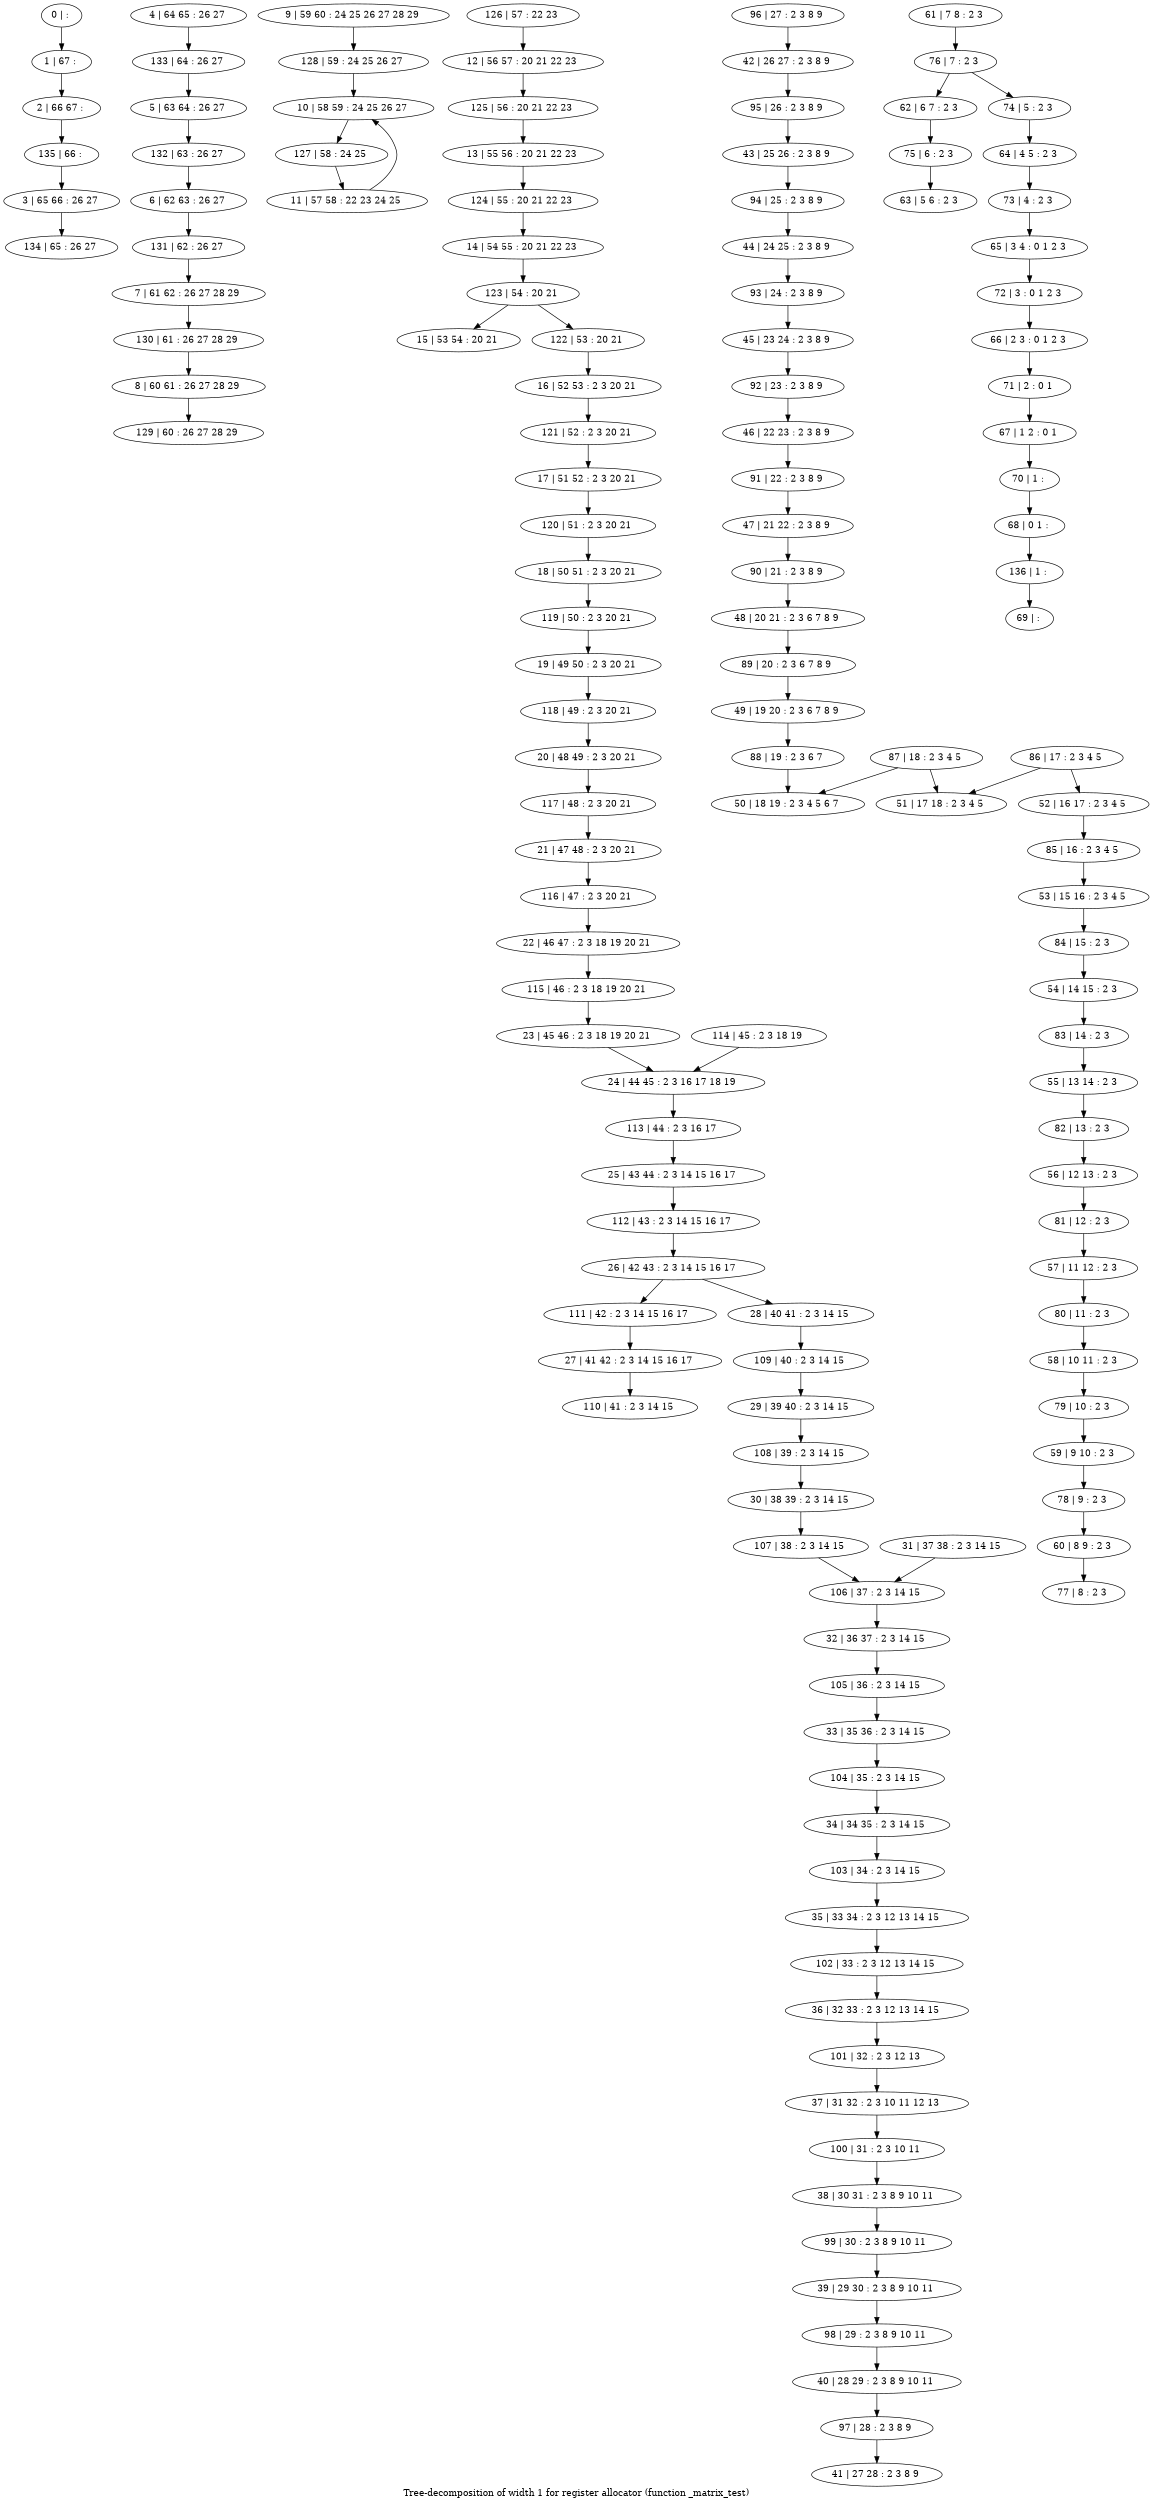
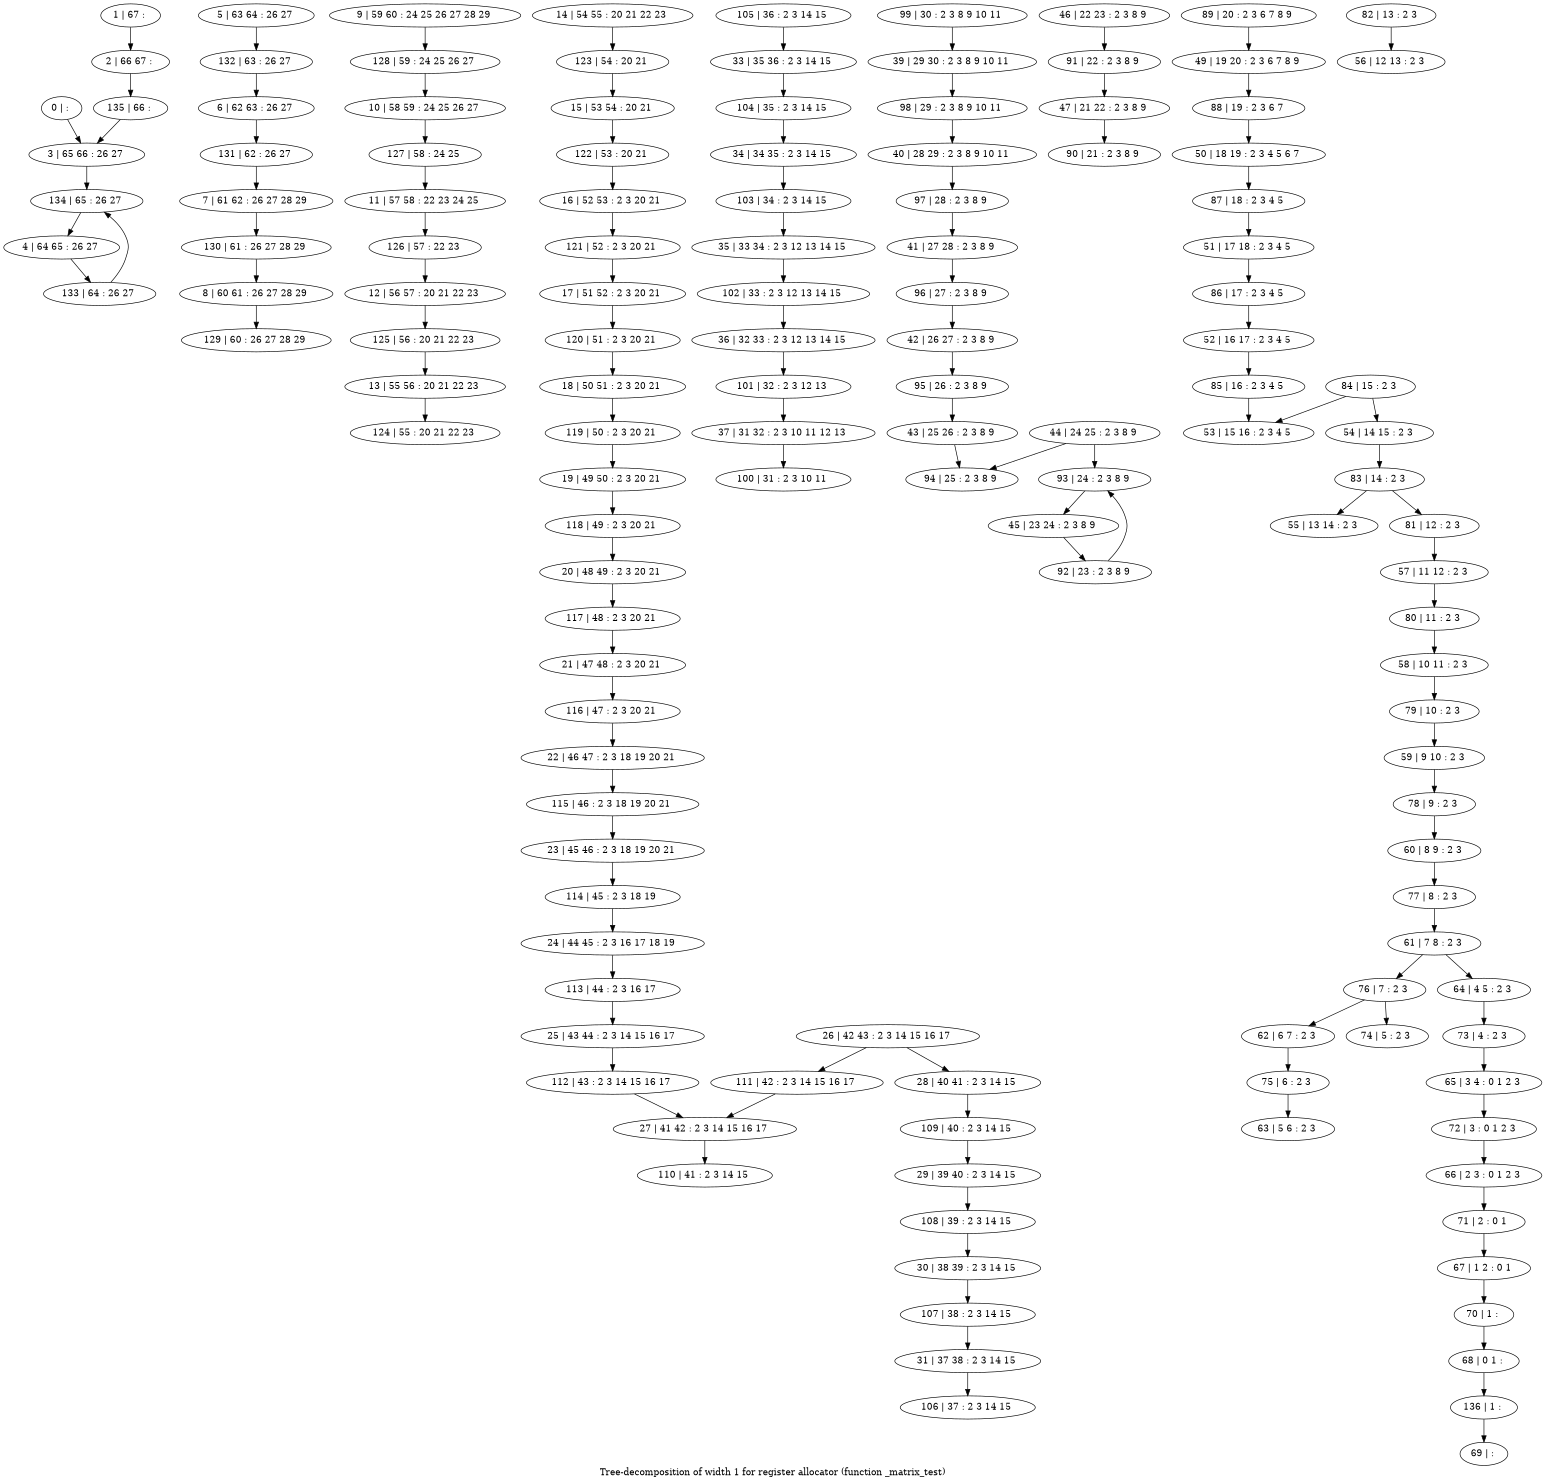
edge "0 | :" -> "1 | 67 :": now "0 | :" -> "3 | 65 66 : 26 27"
edge "133 | 64 : 26 27" -> "5 | 63 64 : 26 27": now "133 | 64 : 26 27" -> "134 | 65 : 26 27"
edge "74 | 5 : 2 3" -> "64 | 4 5 : 2 3": now "61 | 7 8 : 2 3" -> "64 | 4 5 : 2 3"
edge "11 | 57 58 : 22 23 24 25" -> "10 | 58 59 : 24 25 26 27": now "11 | 57 58 : 22 23 24 25" -> "126 | 57 : 22 23"
edge "134 | 65 : 26 27" -> "4 | 64 65 : 26 27": added
edge "124 | 55 : 20 21 22 23" -> "14 | 54 55 : 20 21 22 23": removed
edge "94 | 25 : 2 3 8 9" -> "44 | 24 25 : 2 3 8 9": reversed
edge "41 | 27 28 : 2 3 8 9" -> "96 | 27 : 2 3 8 9": added
edge "123 | 54 : 20 21" -> "122 | 53 : 20 21": now "15 | 53 54 : 20 21" -> "122 | 53 : 20 21"
edge "92 | 23 : 2 3 8 9" -> "46 | 22 23 : 2 3 8 9": now "92 | 23 : 2 3 8 9" -> "93 | 24 : 2 3 8 9"
node "48 | 20 21 : 2 3 6 7 8 9": removed
edge "87 | 18 : 2 3 4 5" -> "50 | 18 19 : 2 3 4 5 6 7": reversed
edge "86 | 17 : 2 3 4 5" -> "51 | 17 18 : 2 3 4 5": reversed
edge "53 | 15 16 : 2 3 4 5" -> "84 | 15 : 2 3": reversed
edge "77 | 8 : 2 3" -> "61 | 7 8 : 2 3": added
edge "23 | 45 46 : 2 3 18 19 20 21" -> "24 | 44 45 : 2 3 16 17 18 19": now "23 | 45 46 : 2 3 18 19 20 21" -> "114 | 45 : 2 3 18 19"
edge "55 | 13 14 : 2 3" -> "82 | 13 : 2 3": removed
edge "56 | 12 13 : 2 3" -> "81 | 12 : 2 3": now "83 | 14 : 2 3" -> "81 | 12 : 2 3"
edge "112 | 43 : 2 3 14 15 16 17" -> "26 | 42 43 : 2 3 14 15 16 17": now "112 | 43 : 2 3 14 15 16 17" -> "27 | 41 42 : 2 3 14 15 16 17"
edge "107 | 38 : 2 3 14 15" -> "106 | 37 : 2 3 14 15": now "107 | 38 : 2 3 14 15" -> "31 | 37 38 : 2 3 14 15"
node "32 | 36 37 : 2 3 14 15": removed
node "38 | 30 31 : 2 3 8 9 10 11": removed
